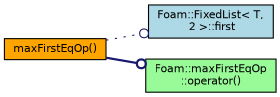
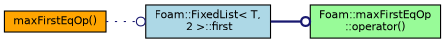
edge "maxFirstEqOp()" -> "Foam::maxFirstEqOp ::operator()": now "Foam::FixedList< T, 2 >::first" -> "Foam::maxFirstEqOp ::operator()"
